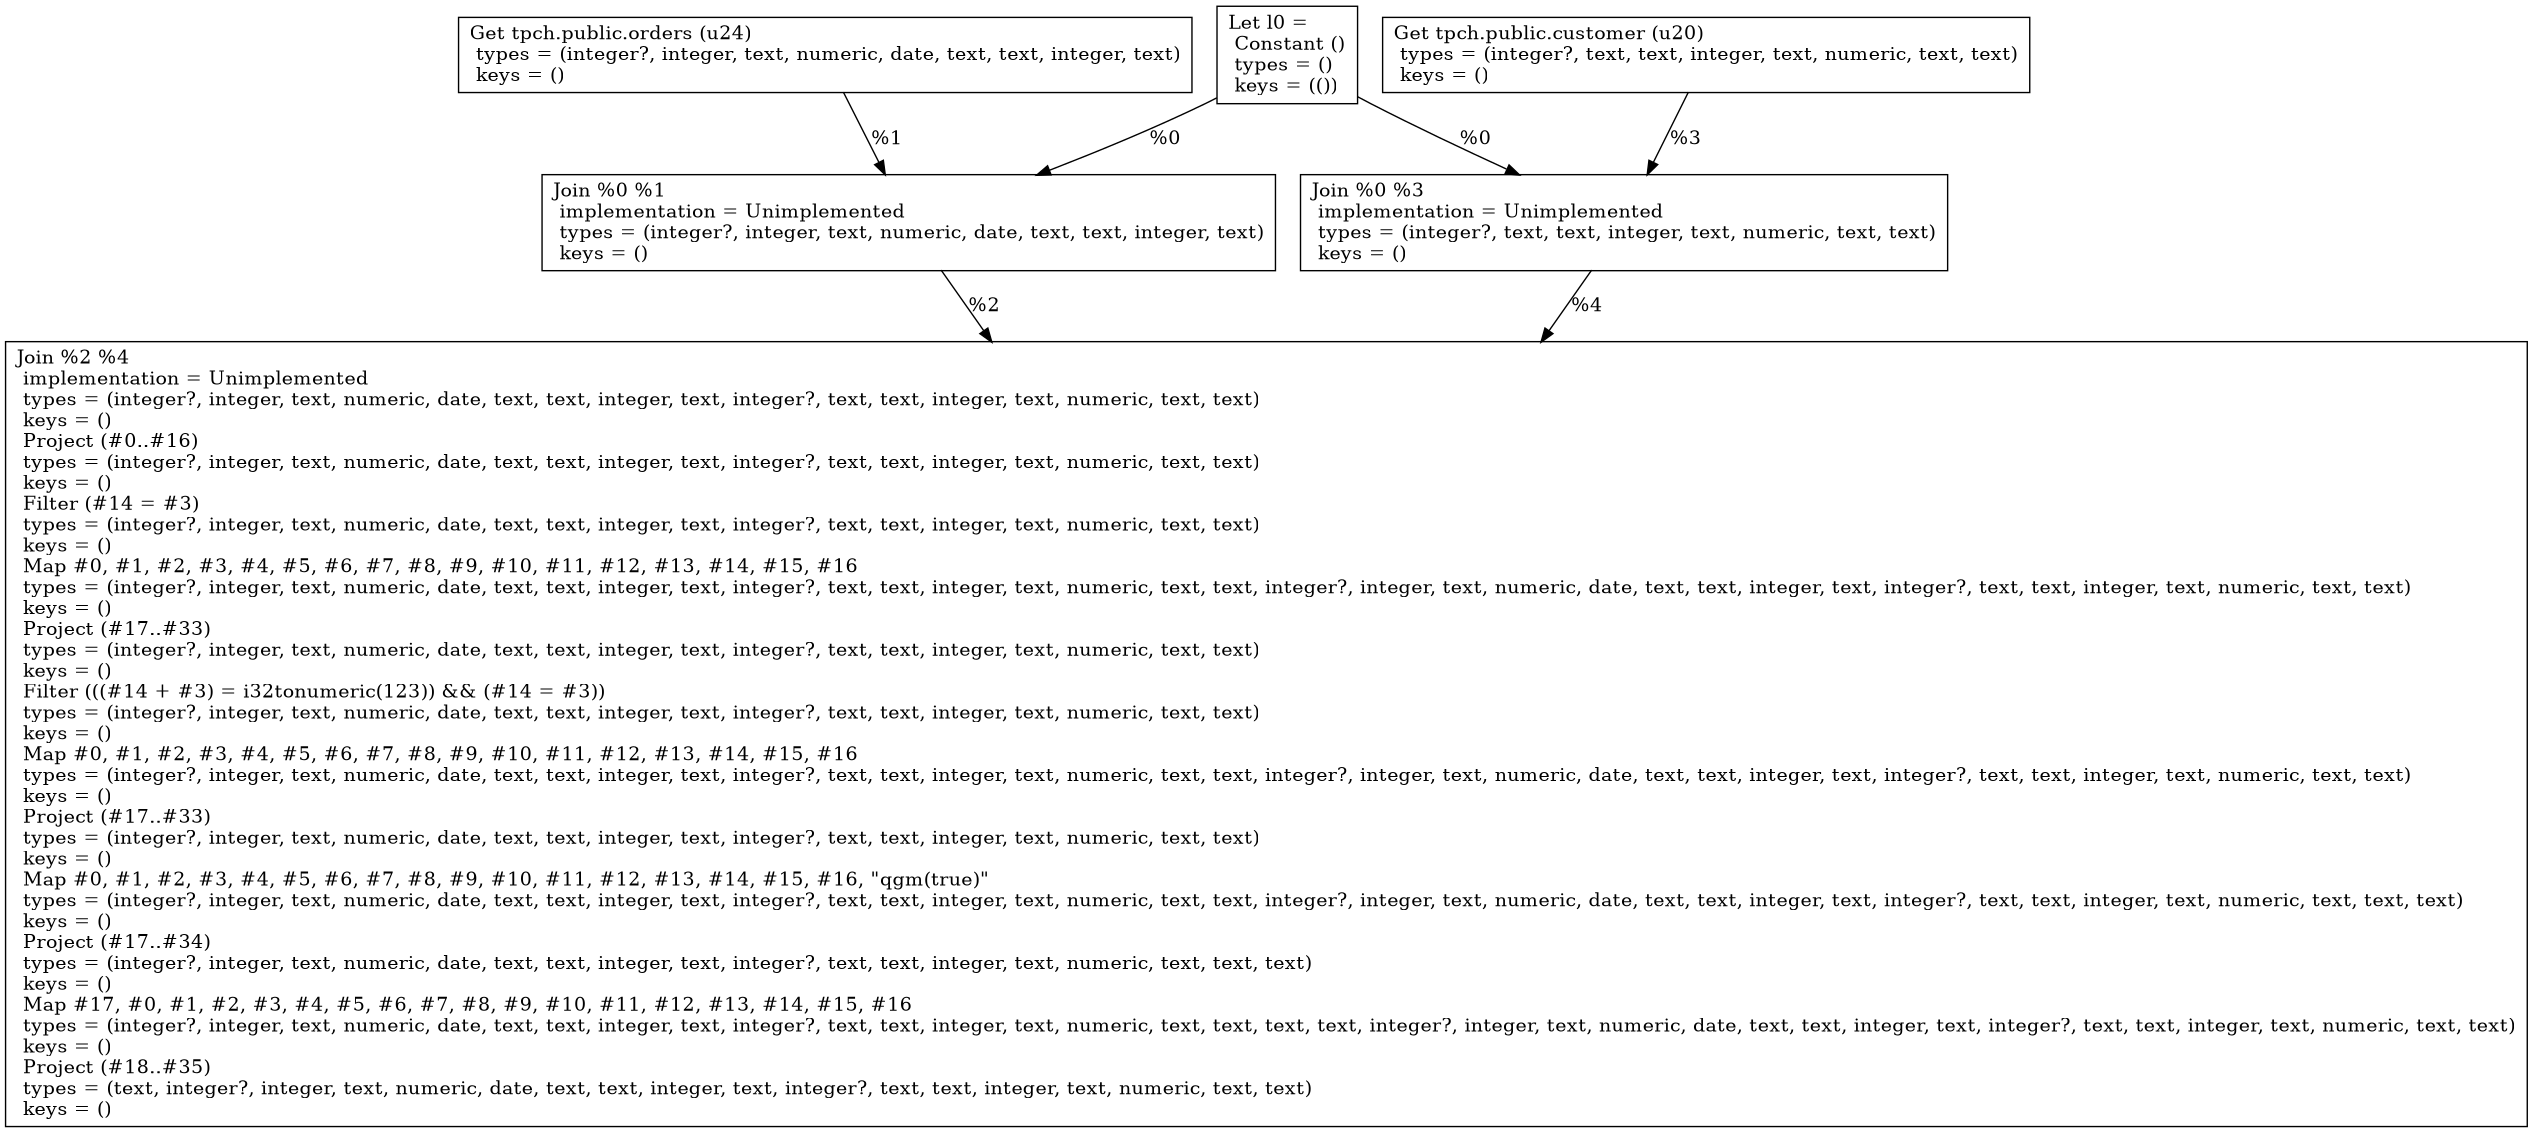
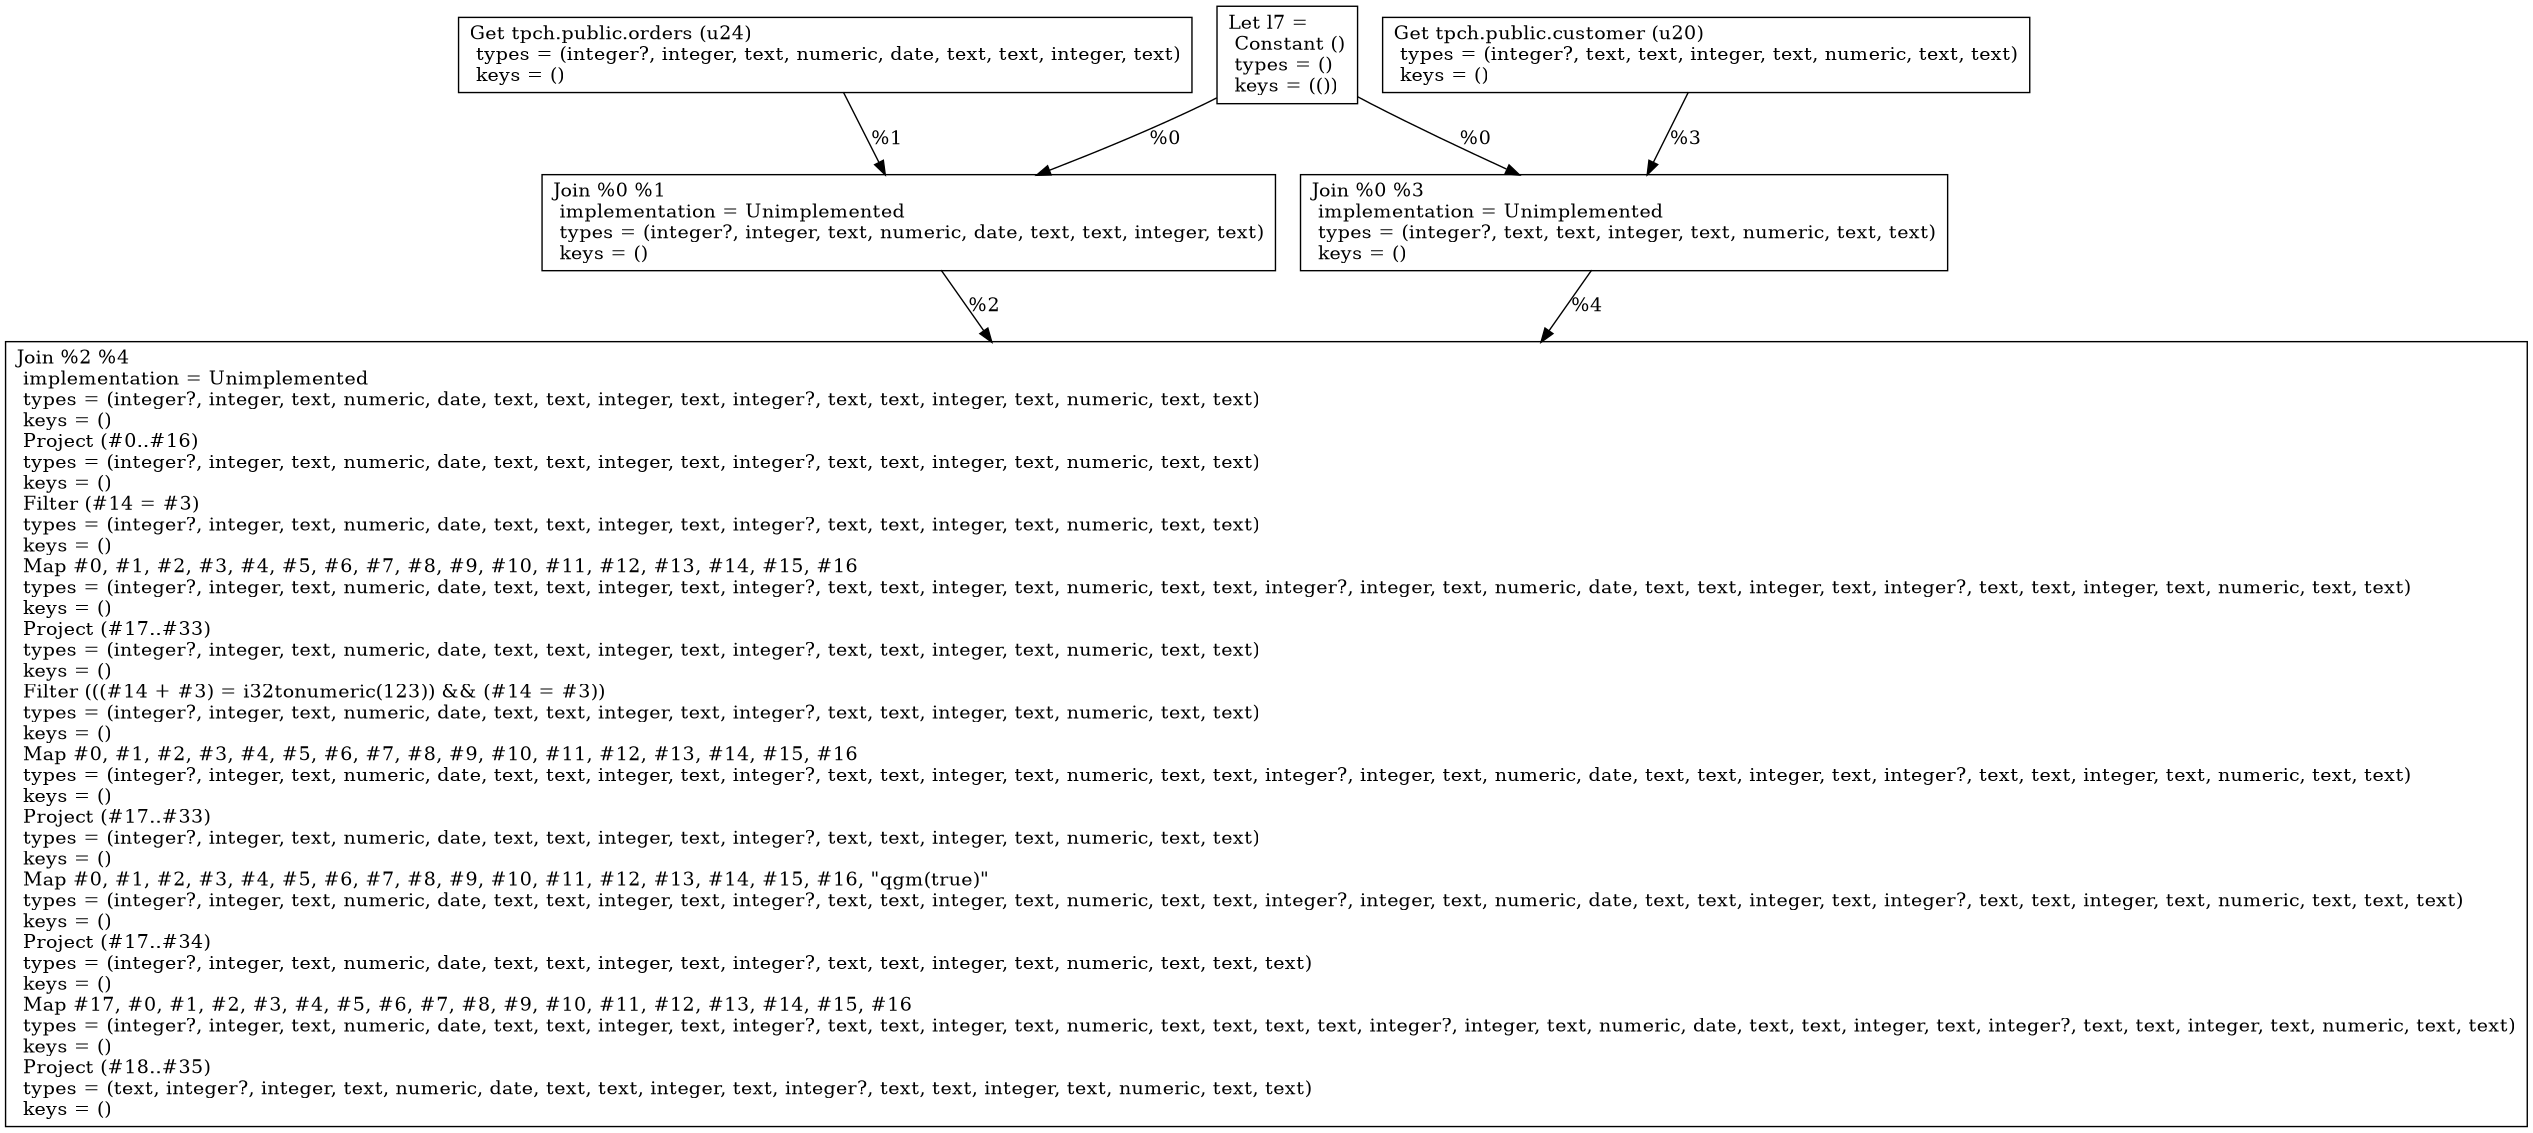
node "Let l0 = Constant () types = () keys = (())": label "Let l0 = Constant () types = () keys = (())" -> "Let l7 = Constant () types = () keys = (())"
